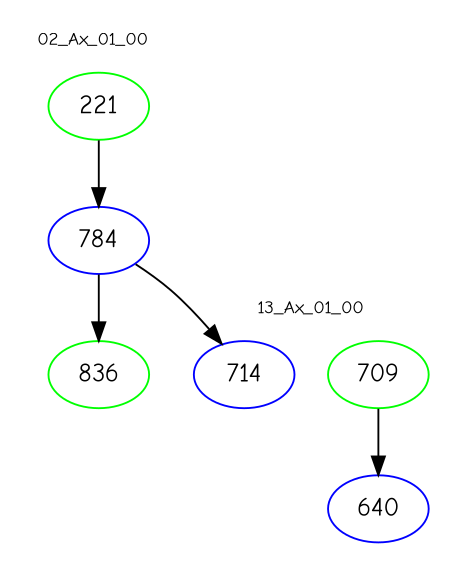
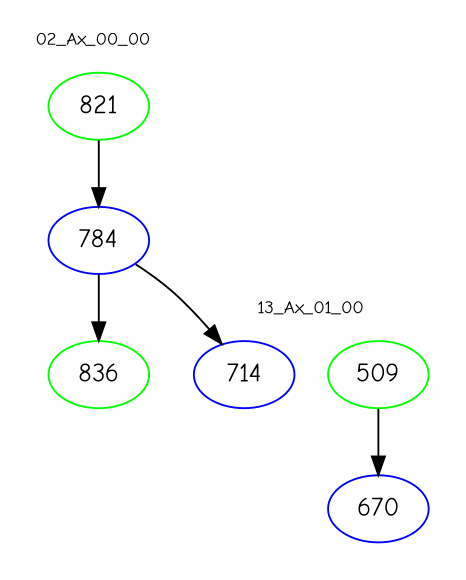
cluster "02_Ax_01_00": label "02_Ax_01_00" -> "02_Ax_00_00"
node "221": label "221" -> "821"
node "709": label "709" -> "509"
node "640": label "640" -> "670"
